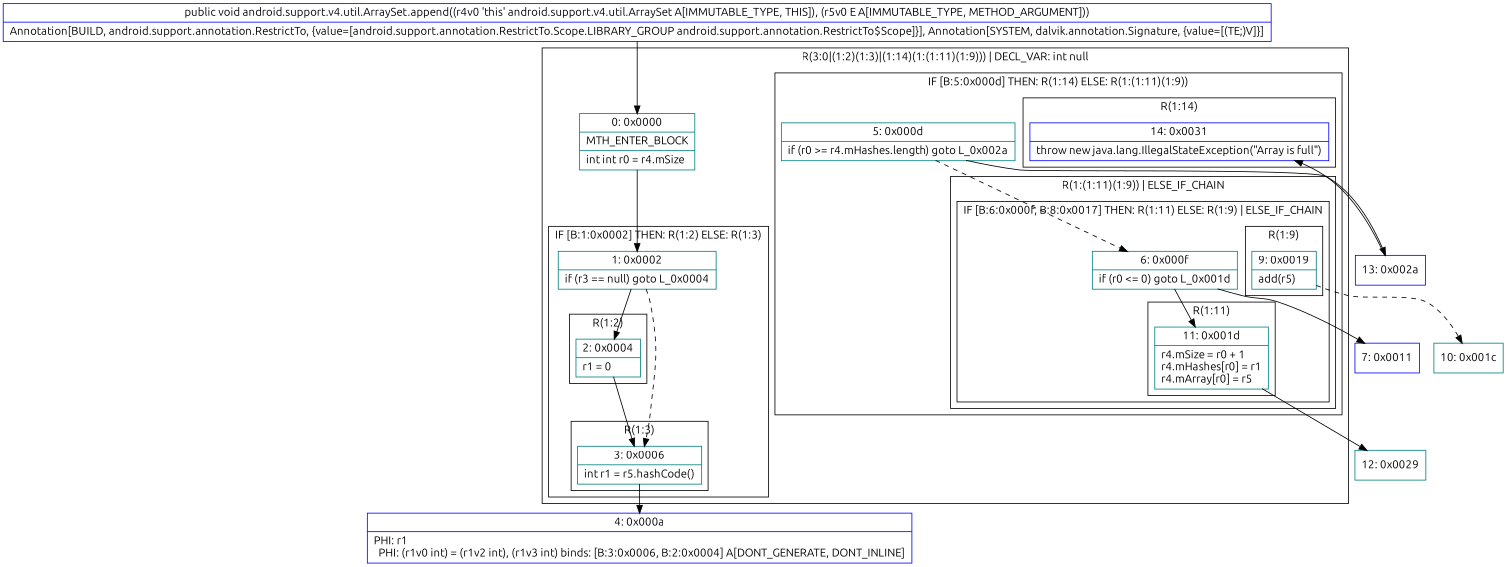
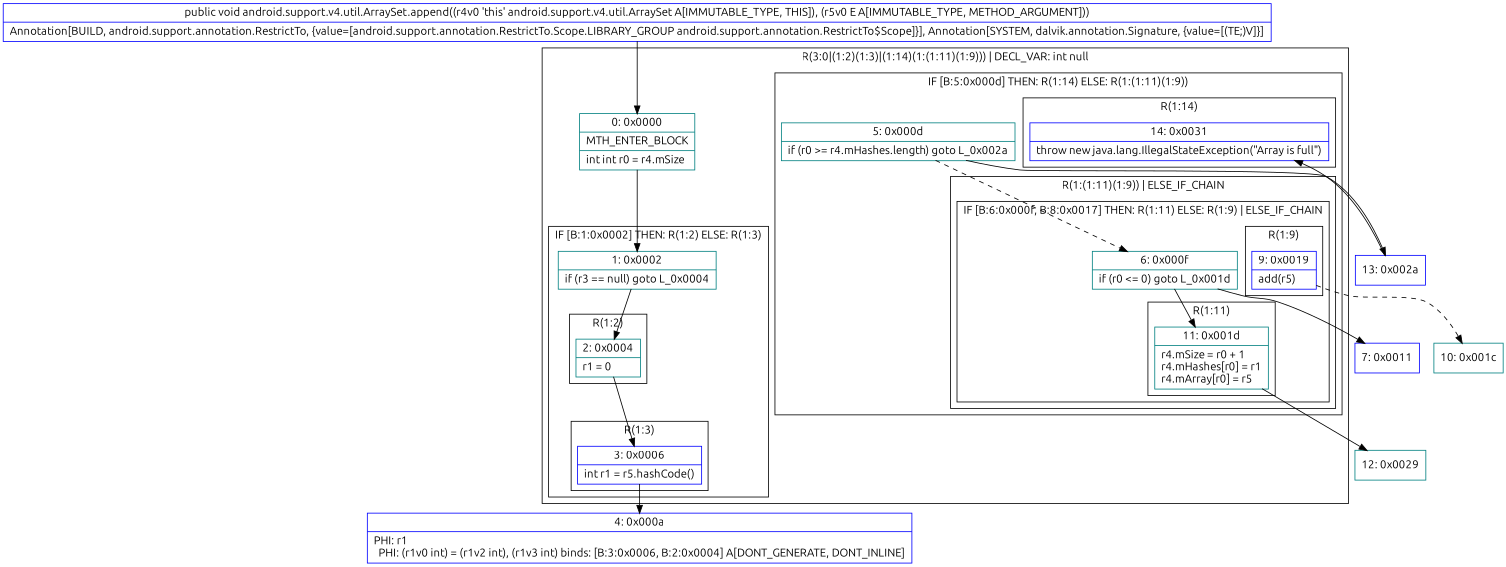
node "9: 0x0019": color teal -> blue
edge "1: 0x0002" -> "3: 0x0006": removed
node "3: 0x0006": color teal -> blue
